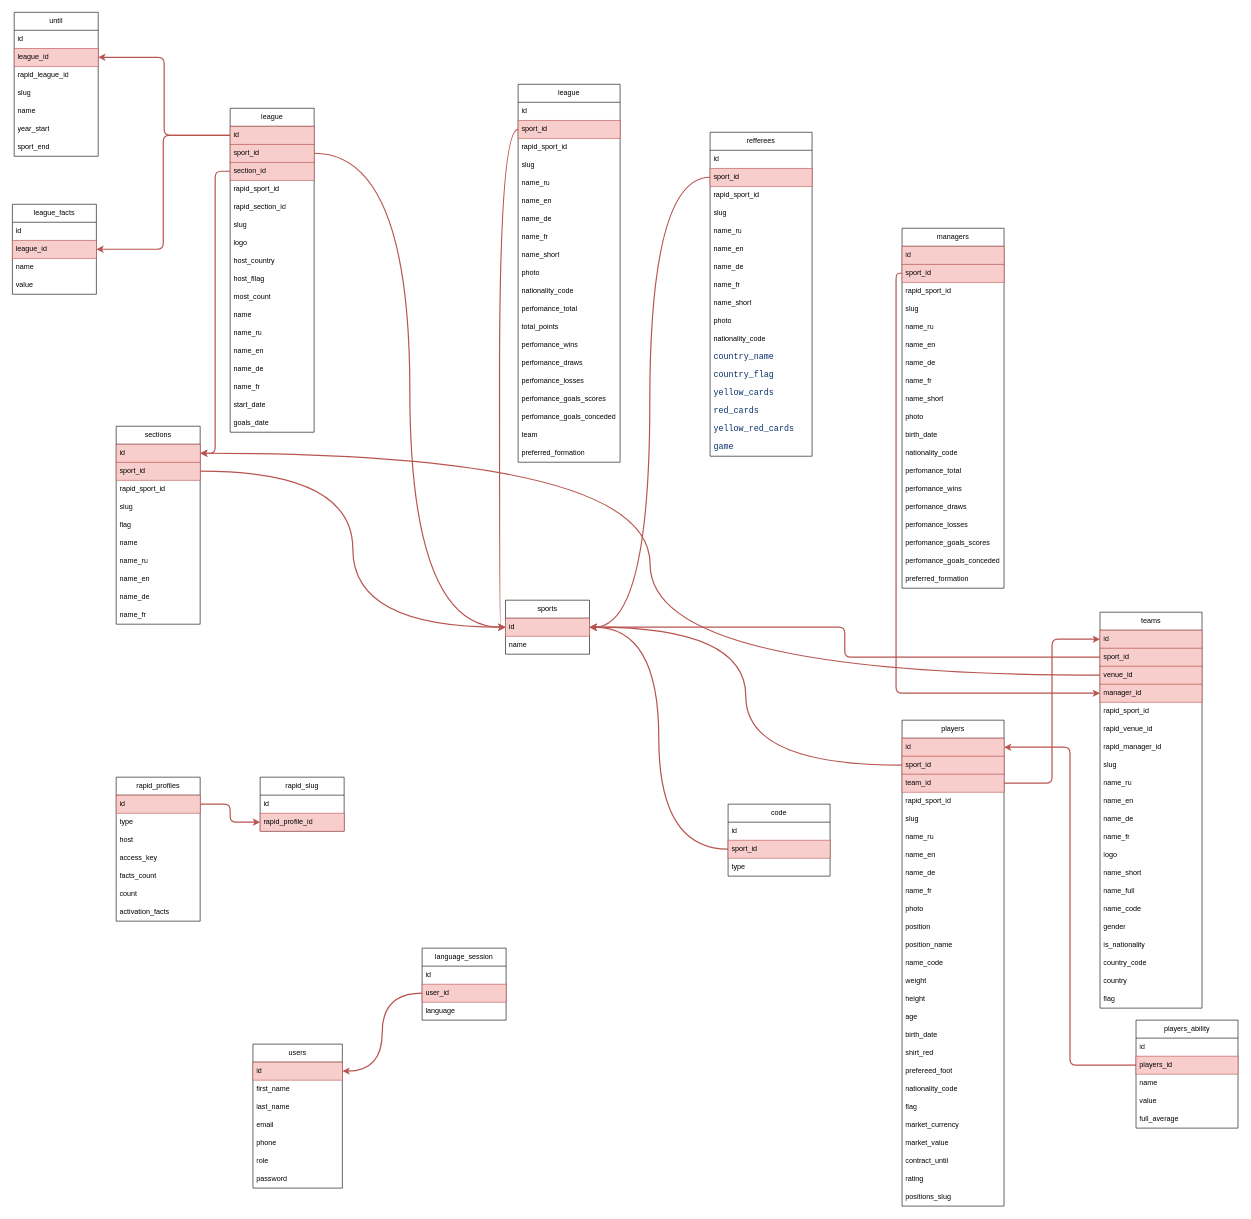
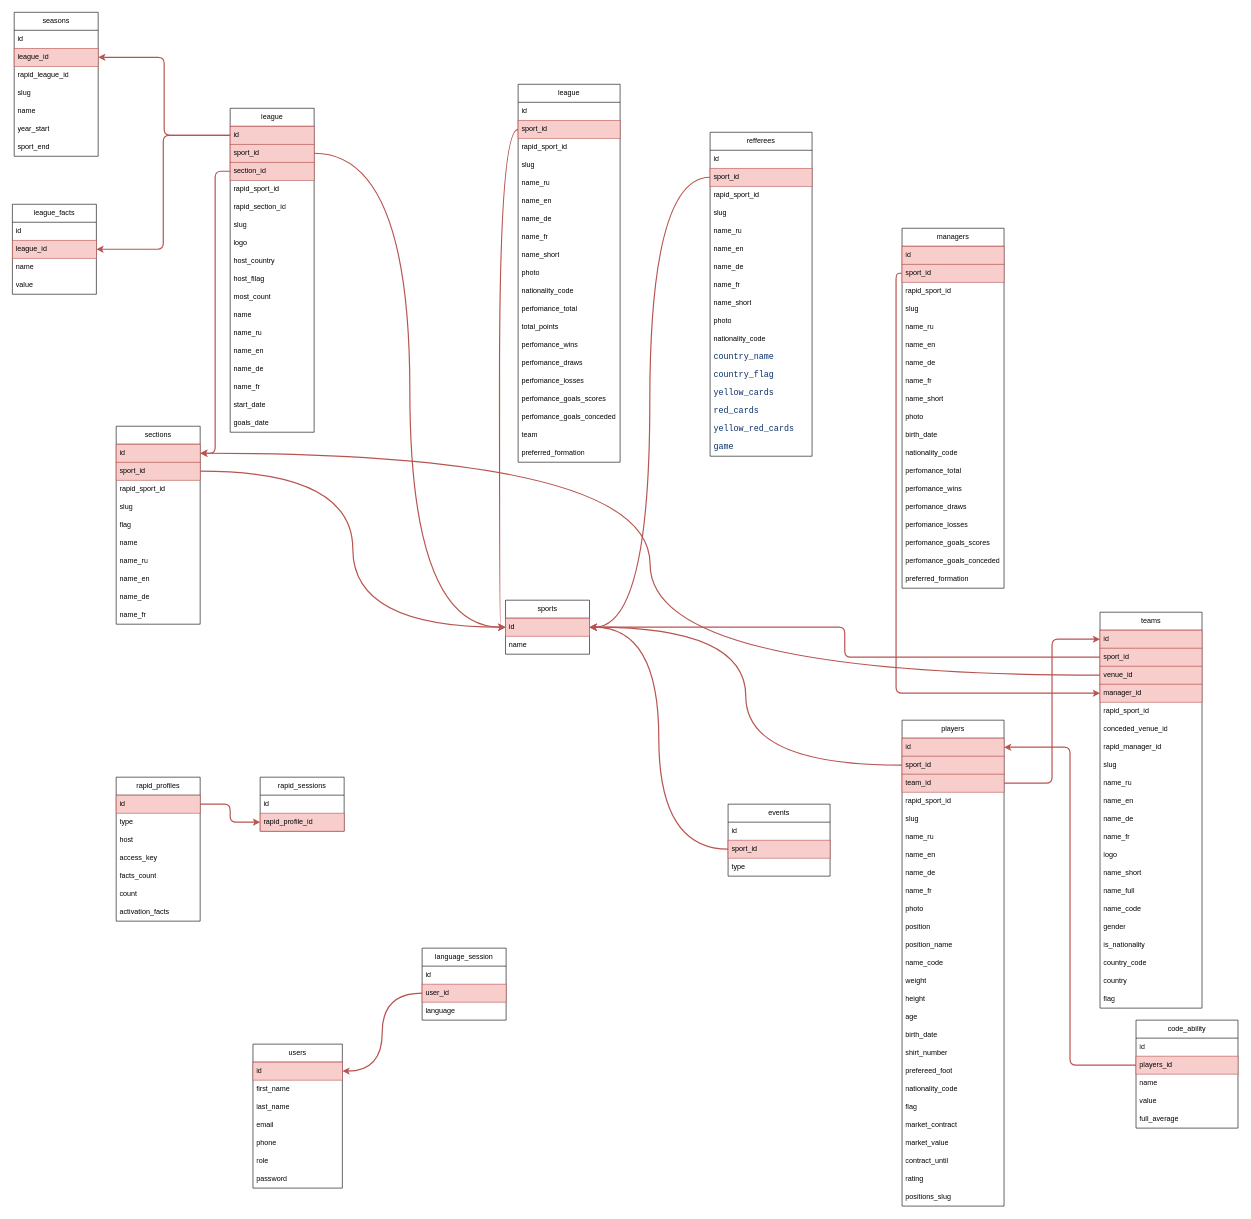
node "until": label "until" -> "seasons"
node "rapid_venue_id": label "rapid_venue_id" -> "conceded_venue_id"
node "rapid_slug": label "rapid_slug" -> "rapid_sessions"
node "code": label "code" -> "events"
node "players_ability": label "players_ability" -> "code_ability"
node "shirt_red": label "shirt_red" -> "shirt_number"
node "market_currency": label "market_currency" -> "market_contract"
